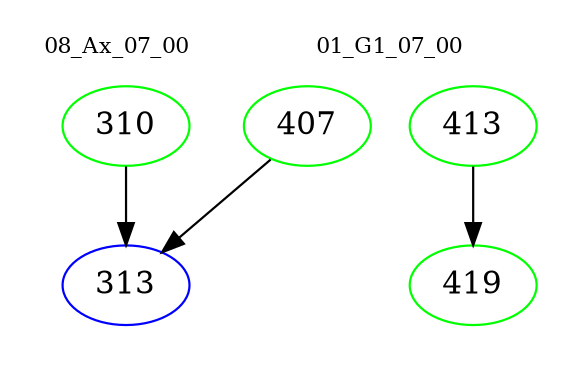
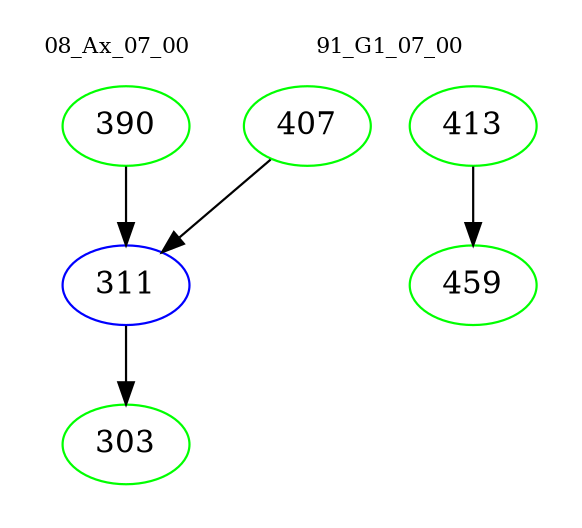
cluster "01_G1_07_00": label "01_G1_07_00" -> "91_G1_07_00"
node "310": label "310" -> "390"
node "313": label "313" -> "311"
node "419": label "419" -> "459"
node "303": added
